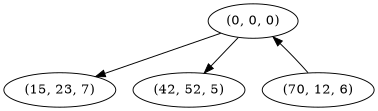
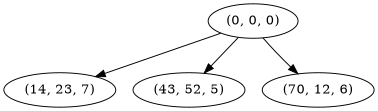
edge "(70, 12, 6)" -> "(0, 0, 0)": reversed
node "(15, 23, 7)": label "(15, 23, 7)" -> "(14, 23, 7)"
node "(42, 52, 5)": label "(42, 52, 5)" -> "(43, 52, 5)"
